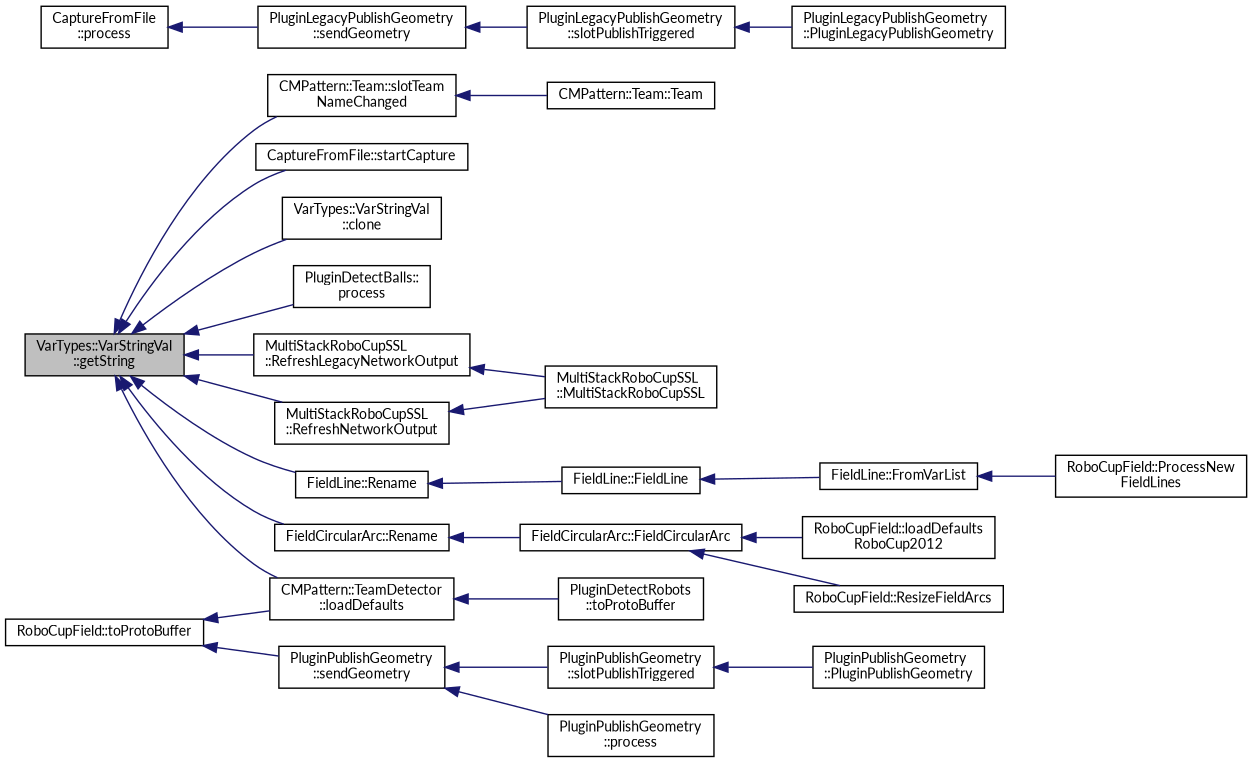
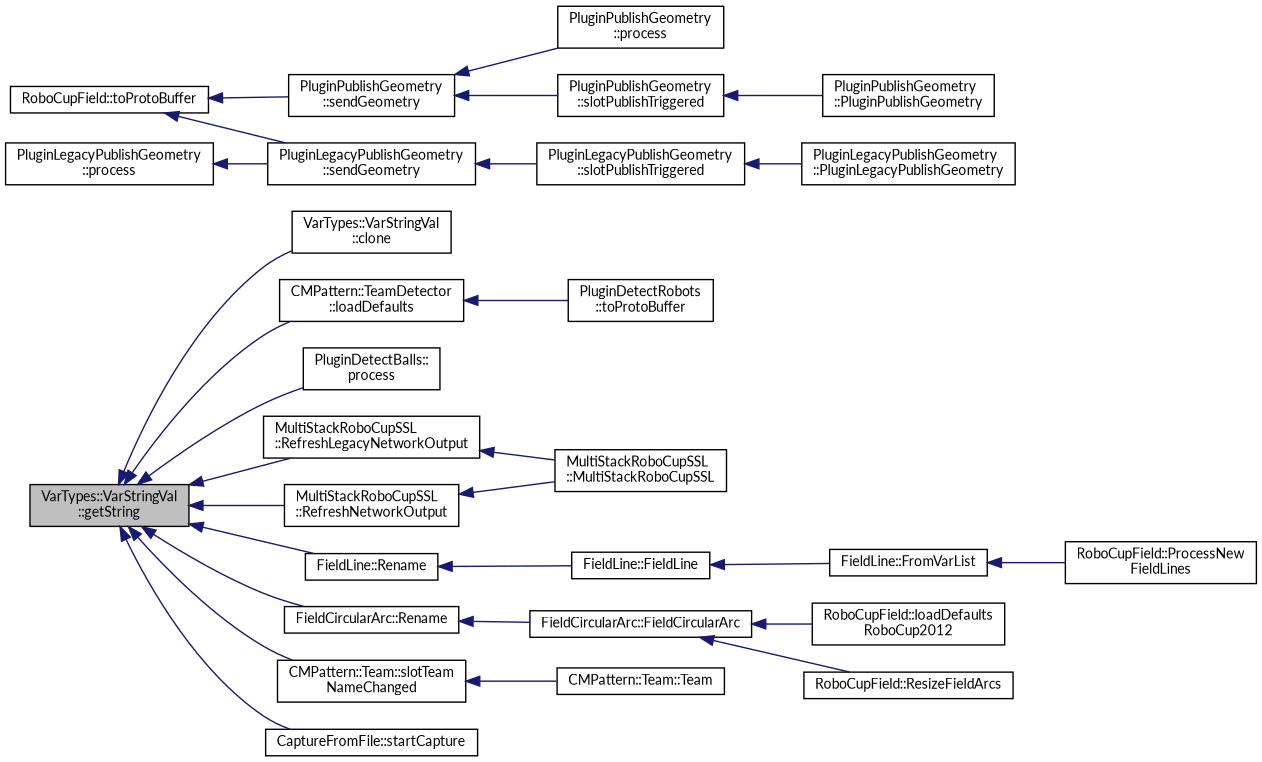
node "CaptureFromFile ::process": label "CaptureFromFile ::process" -> "PluginLegacyPublishGeometry ::process"
edge "CMPattern::TeamDetector ::loadDefaults" -> "RoboCupField::toProtoBuffer": now "PluginLegacyPublishGeometry ::sendGeometry" -> "RoboCupField::toProtoBuffer"
